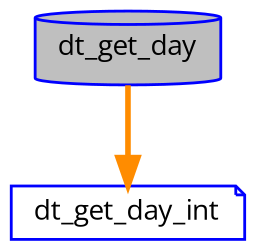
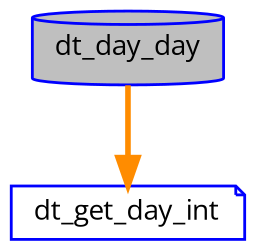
node "dt_get_day": label "dt_get_day" -> "dt_day_day"
